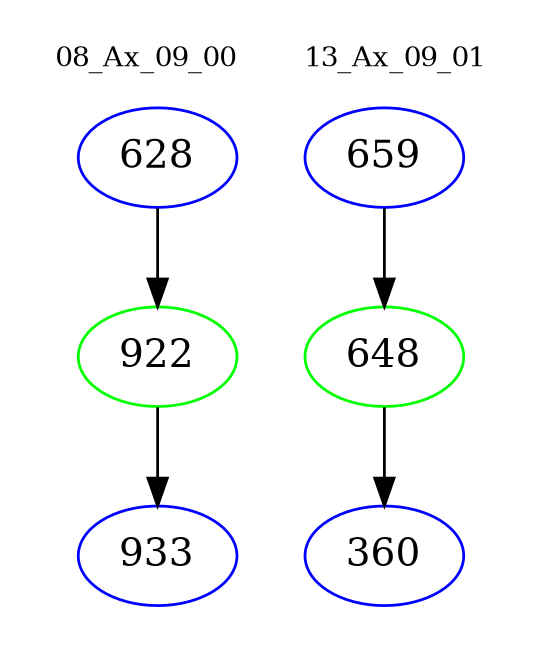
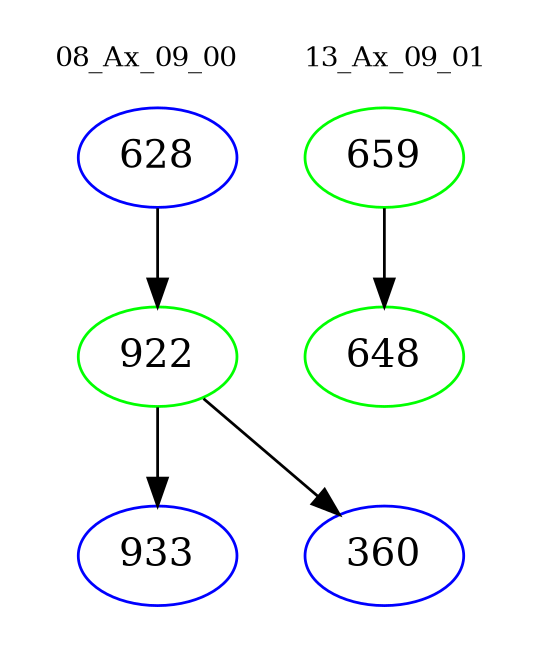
node "659": color blue -> green
edge "648" -> "360": now "922" -> "360"
